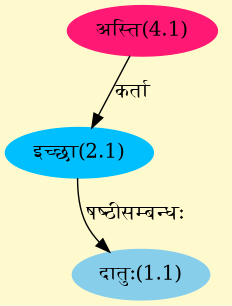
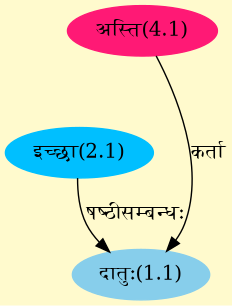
edge "अस्ति(4.1)" -> "इच्छा(2.1)": now "अस्ति(4.1)" -> "दातुः(1.1)"
